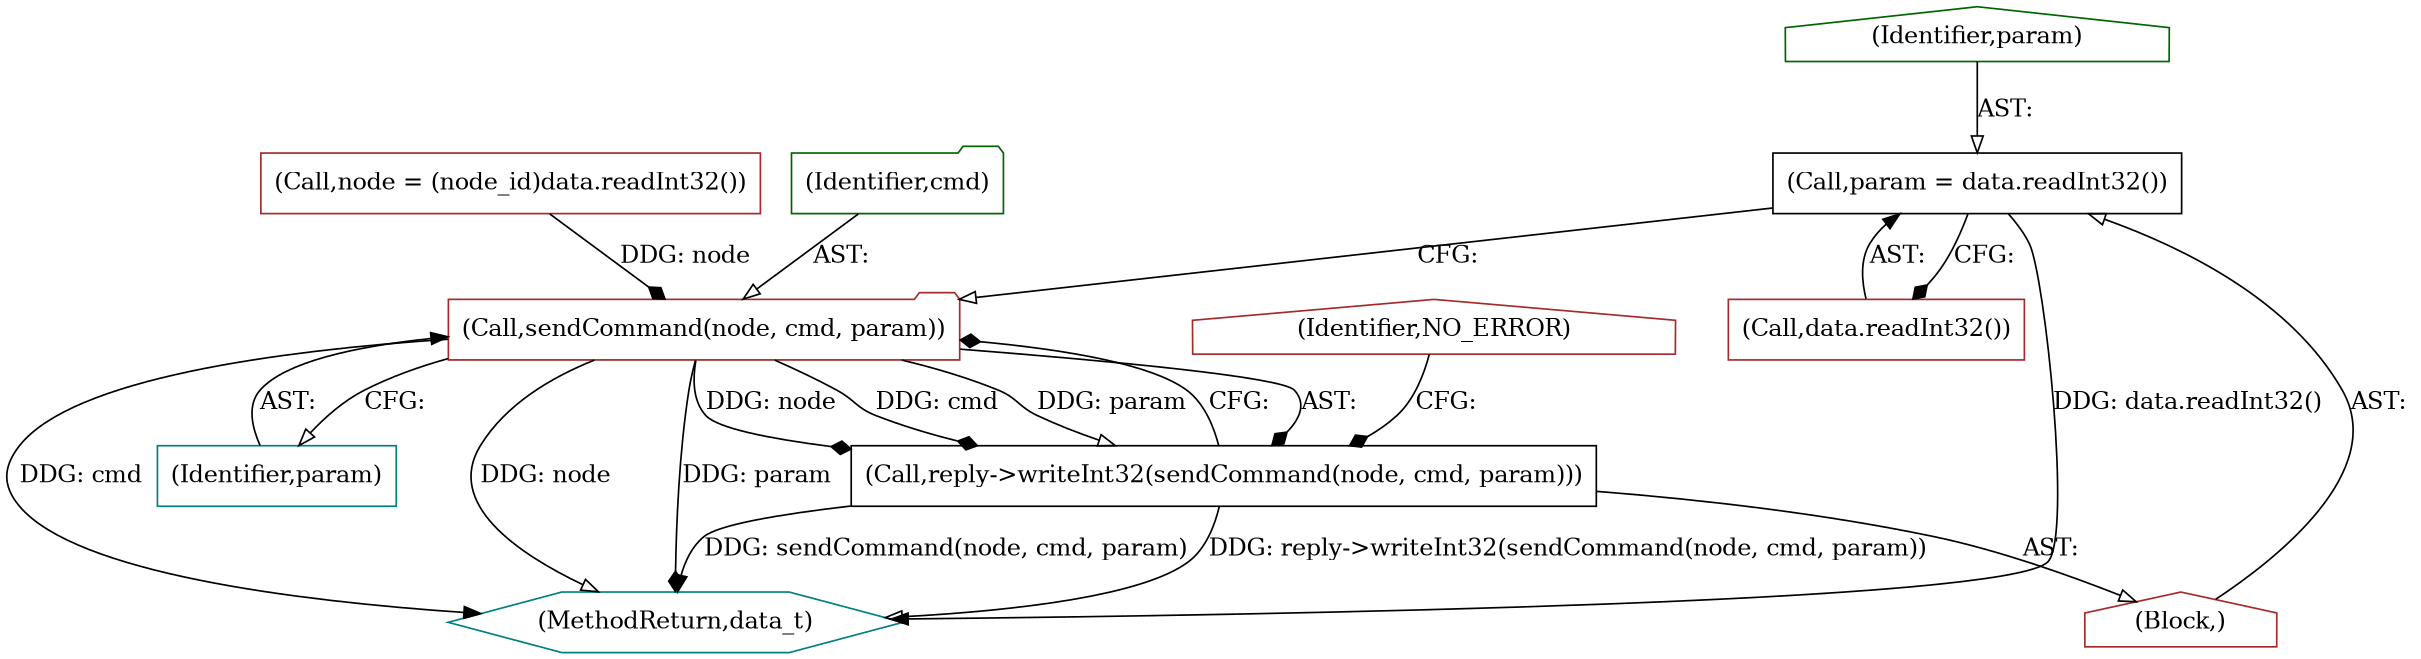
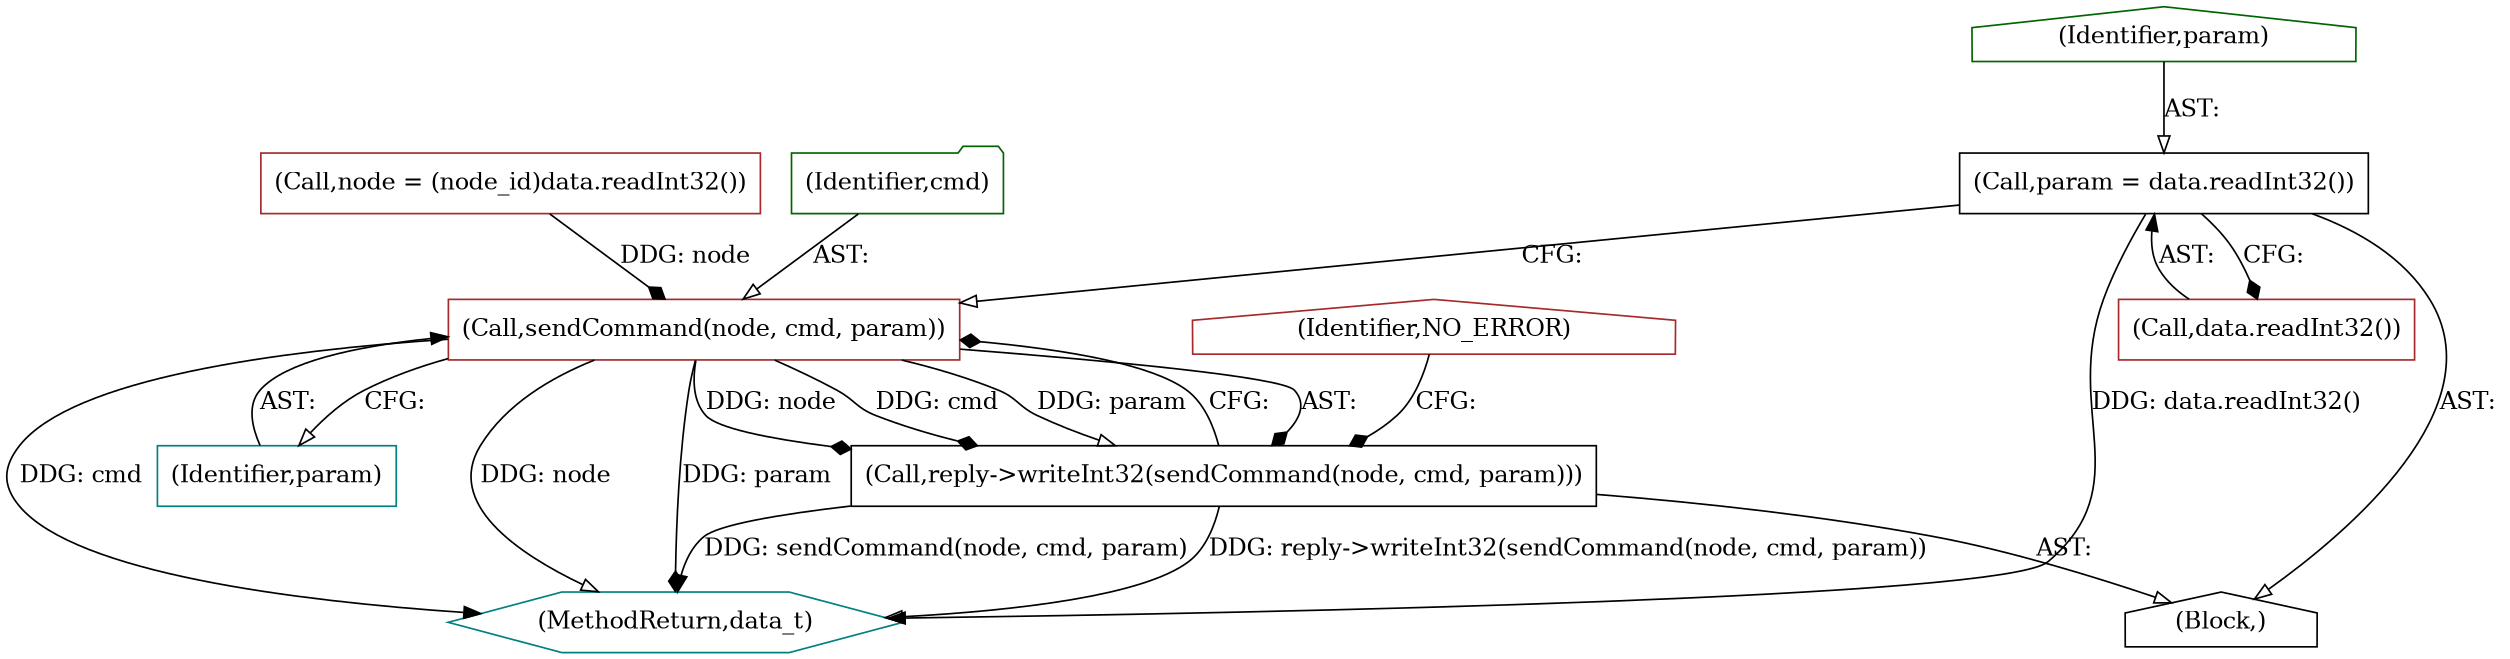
node "(Call,sendCommand(node, cmd, param))": shape folder -> box
edge "(Block,)" -> "(Call,param = data.readInt32())": reversed
node "(Block,)": color brown -> black
